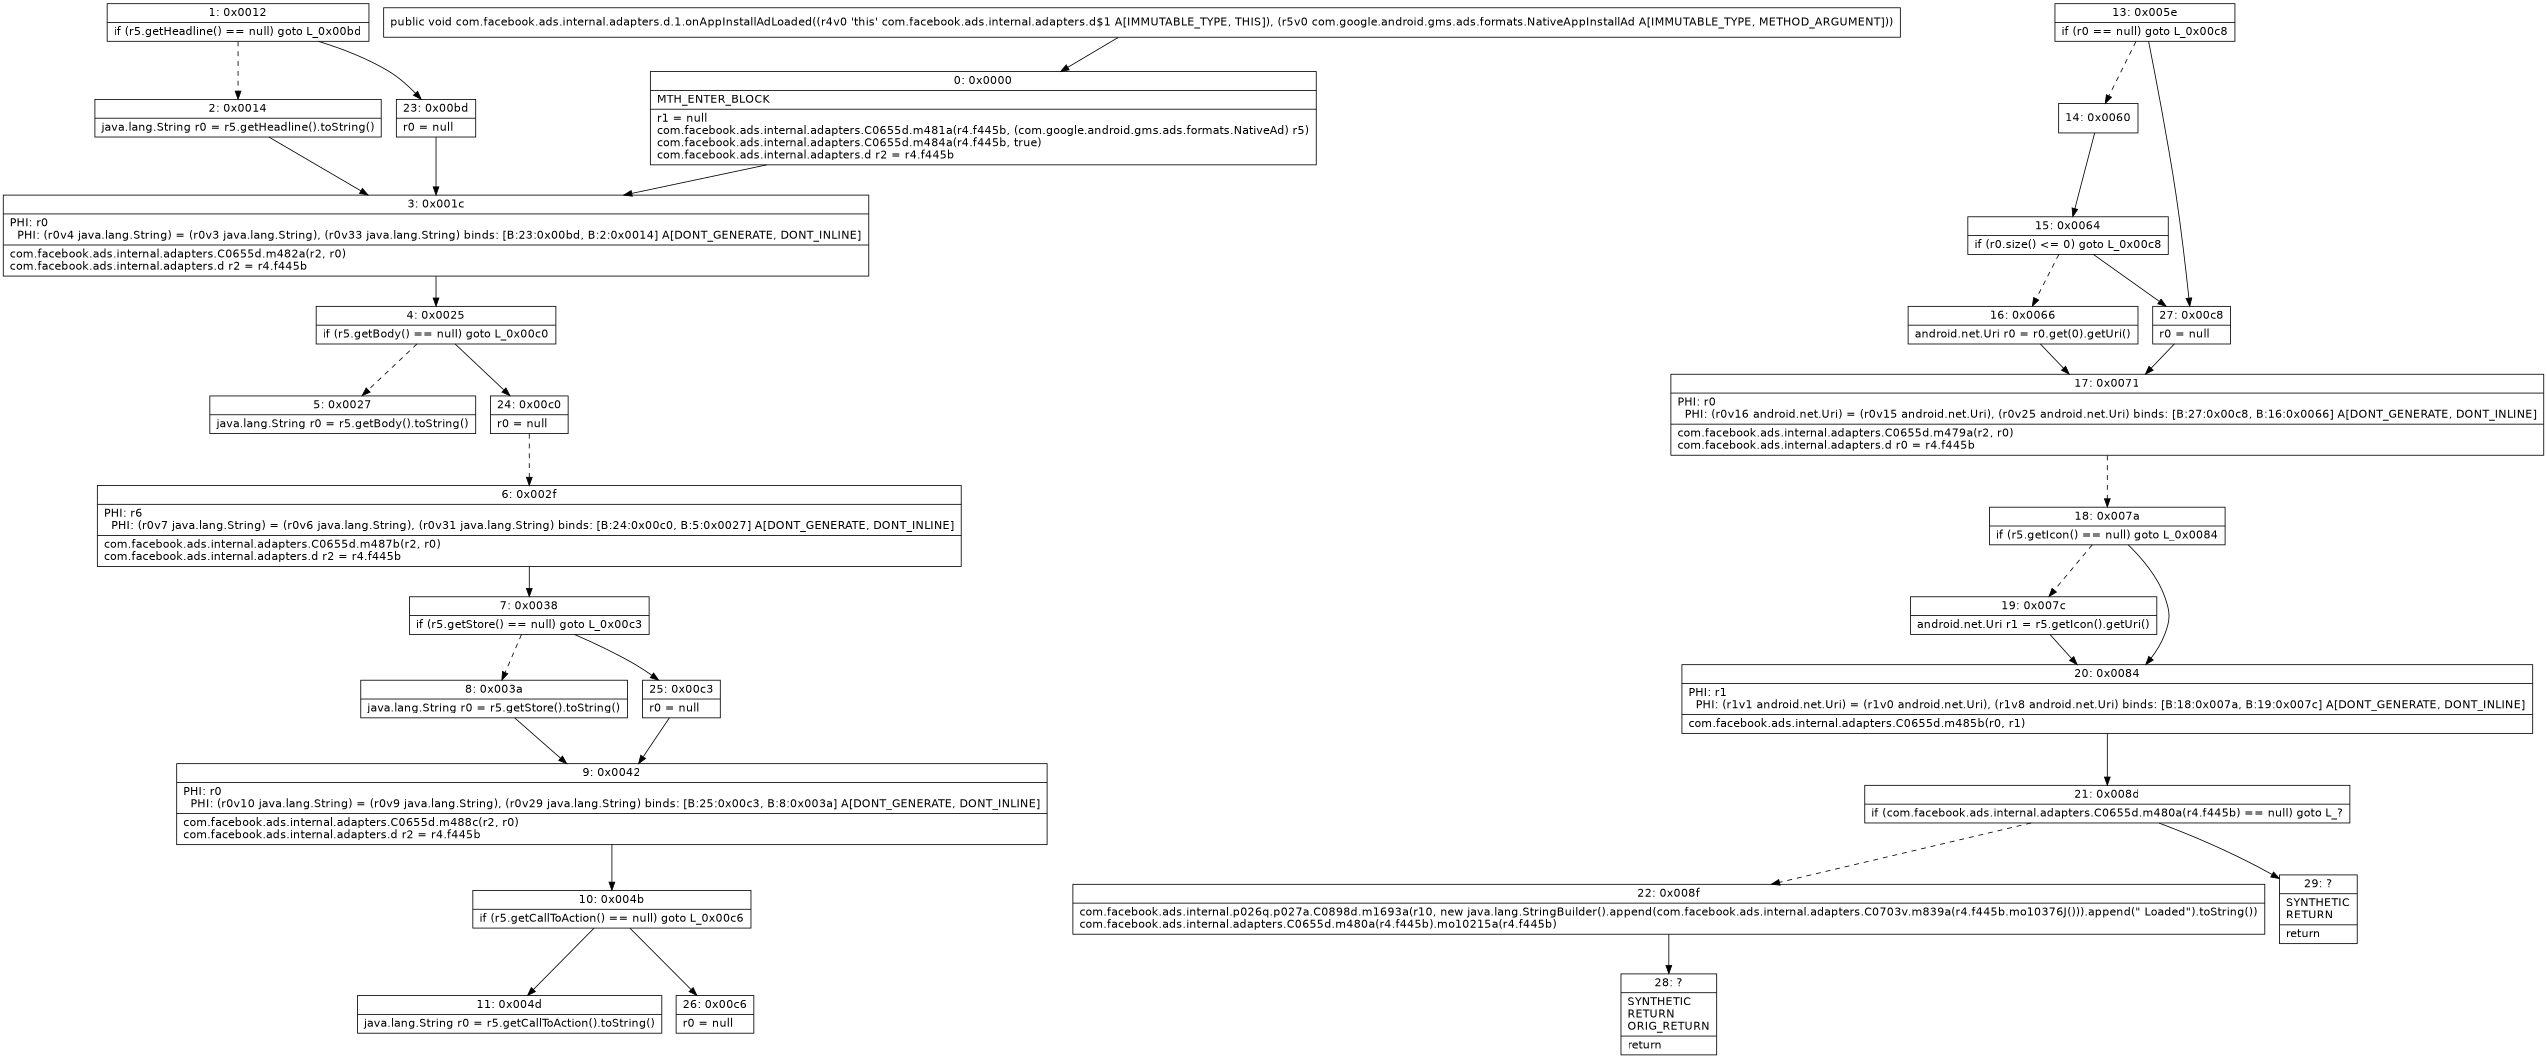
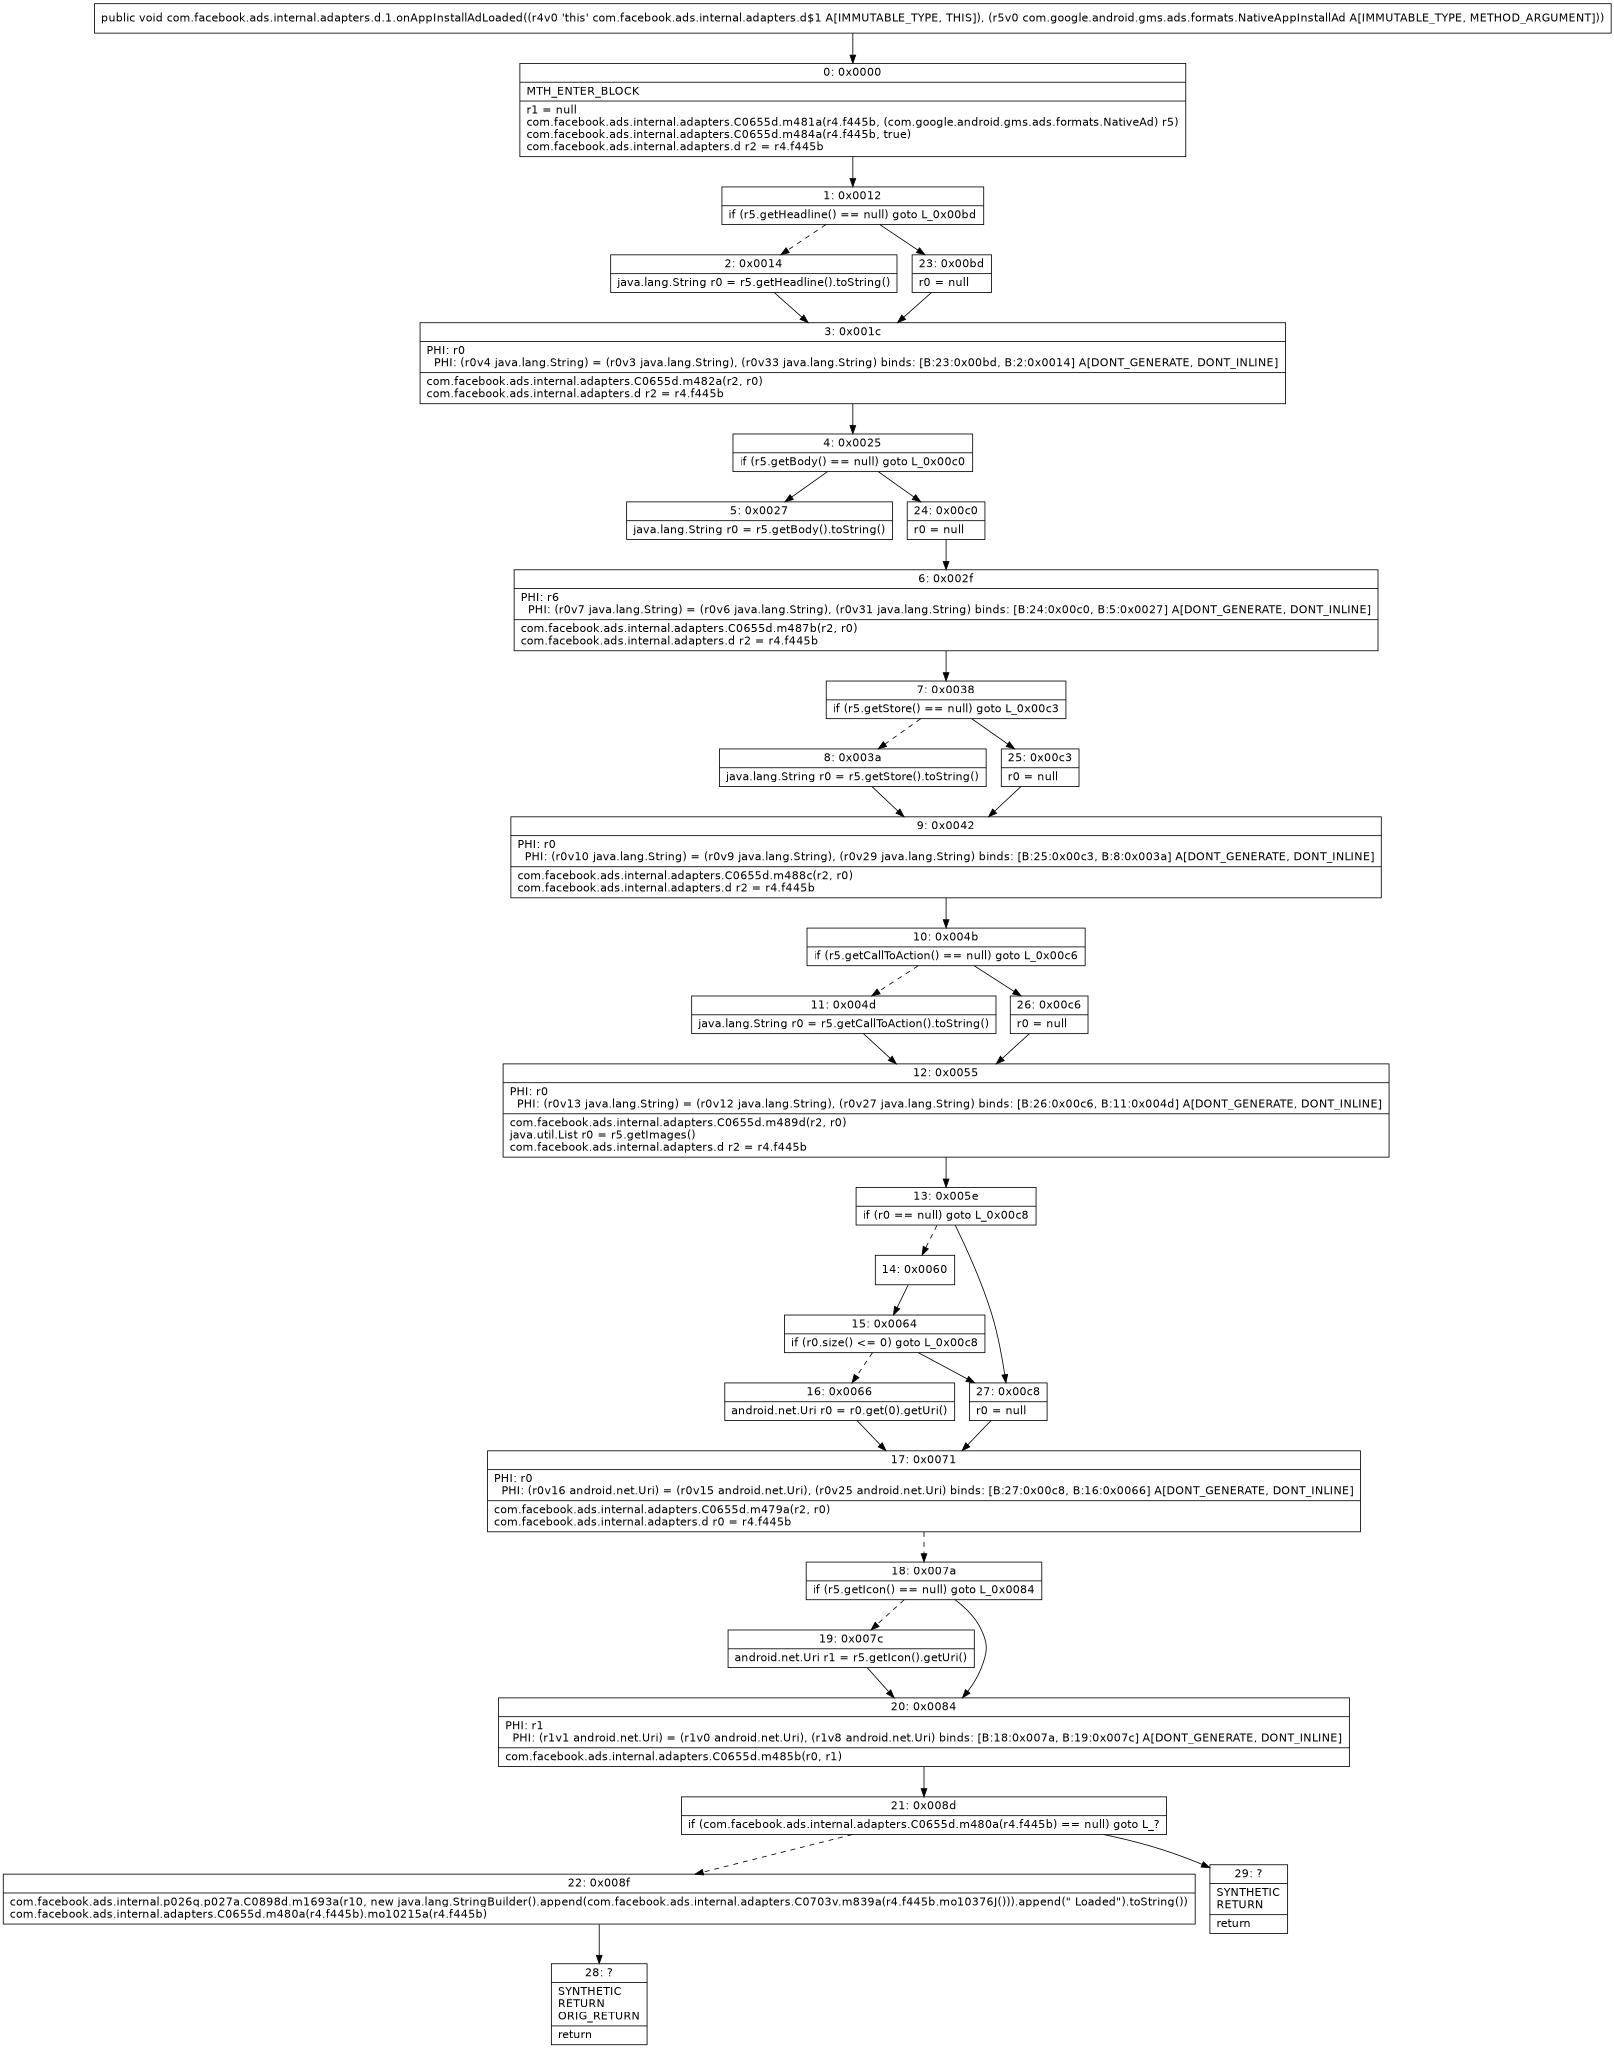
edge "0: 0x0000" -> "3: 0x001c": now "0: 0x0000" -> "1: 0x0012"
edge "4: 0x0025" -> "5: 0x0027": style dashed -> solid
edge "24: 0x00c0" -> "6: 0x002f": style dashed -> solid
edge "10: 0x004b" -> "11: 0x004d": style solid -> dashed
node "12: 0x0055": added
